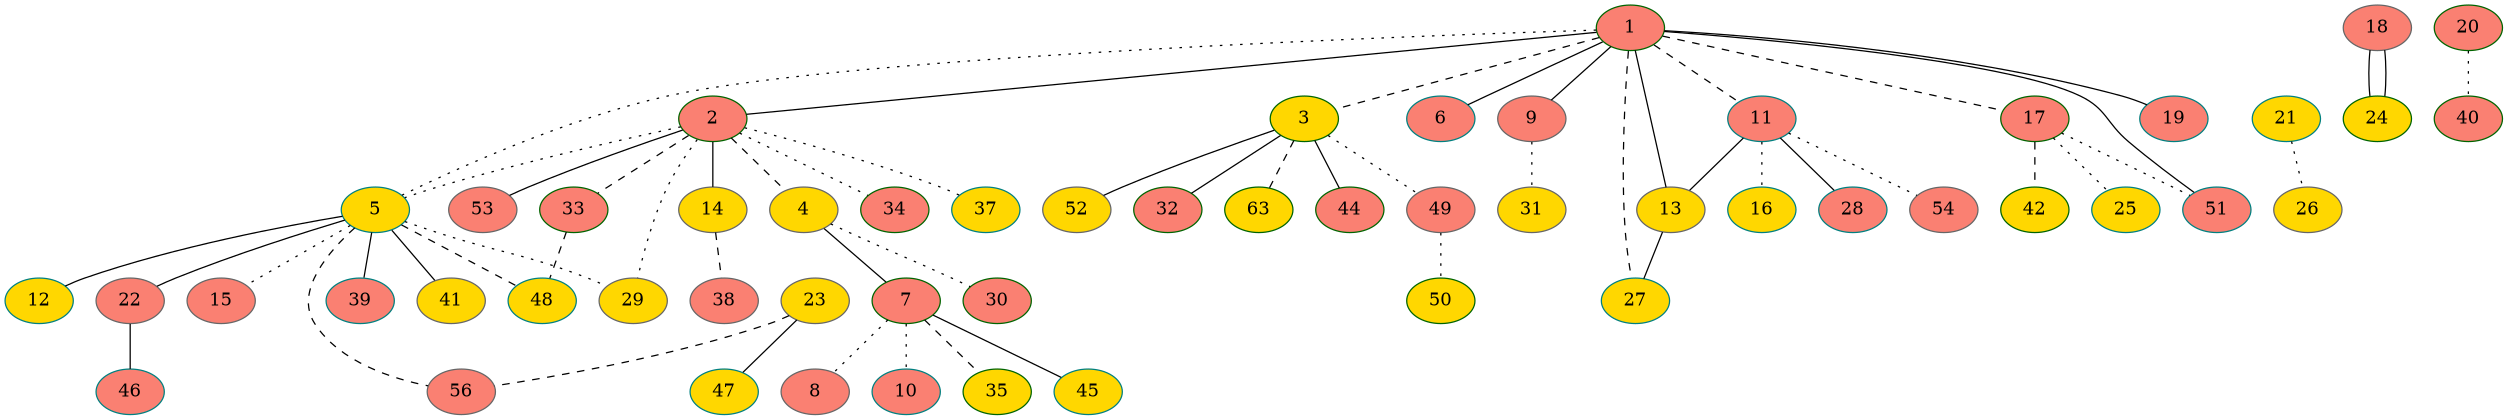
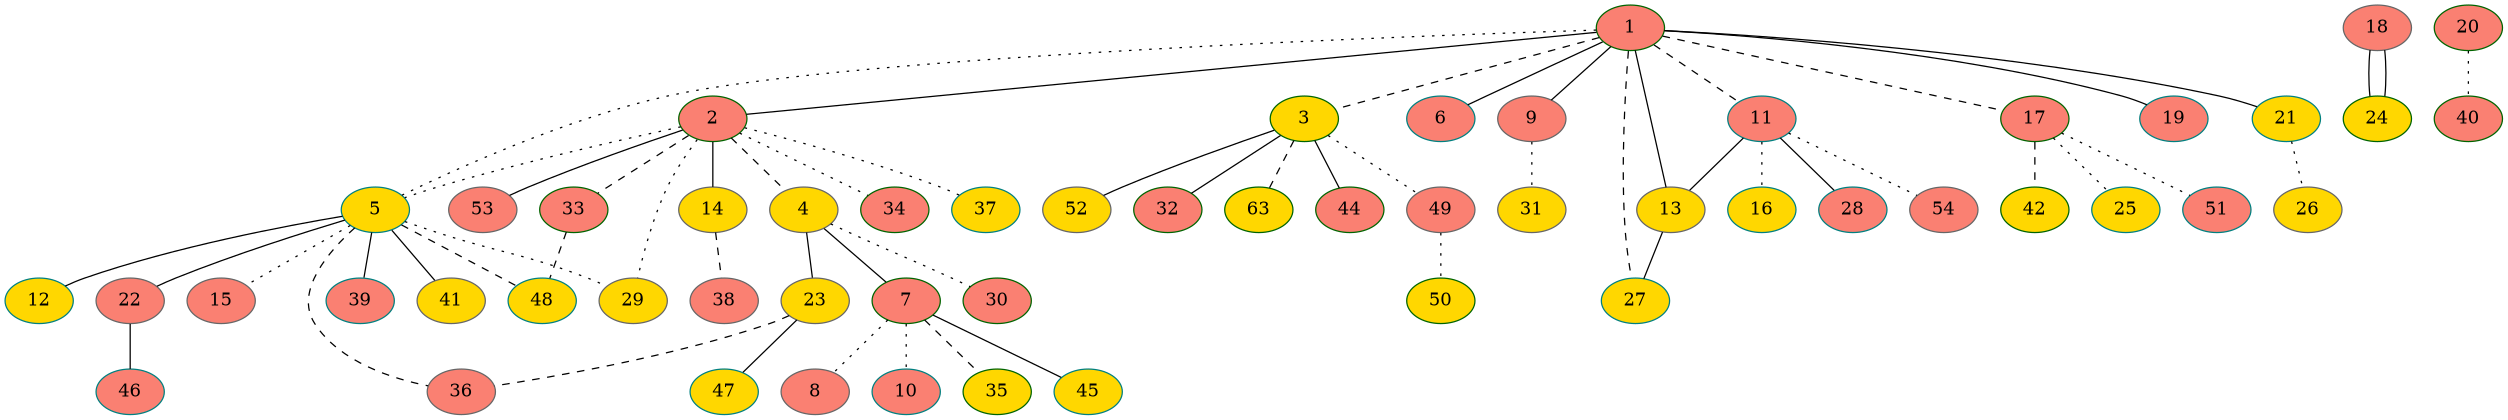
edge "1" -- "51": now "1" -- "21"
edge "4" -- "23": added
node "56": label "56" -> "36"
